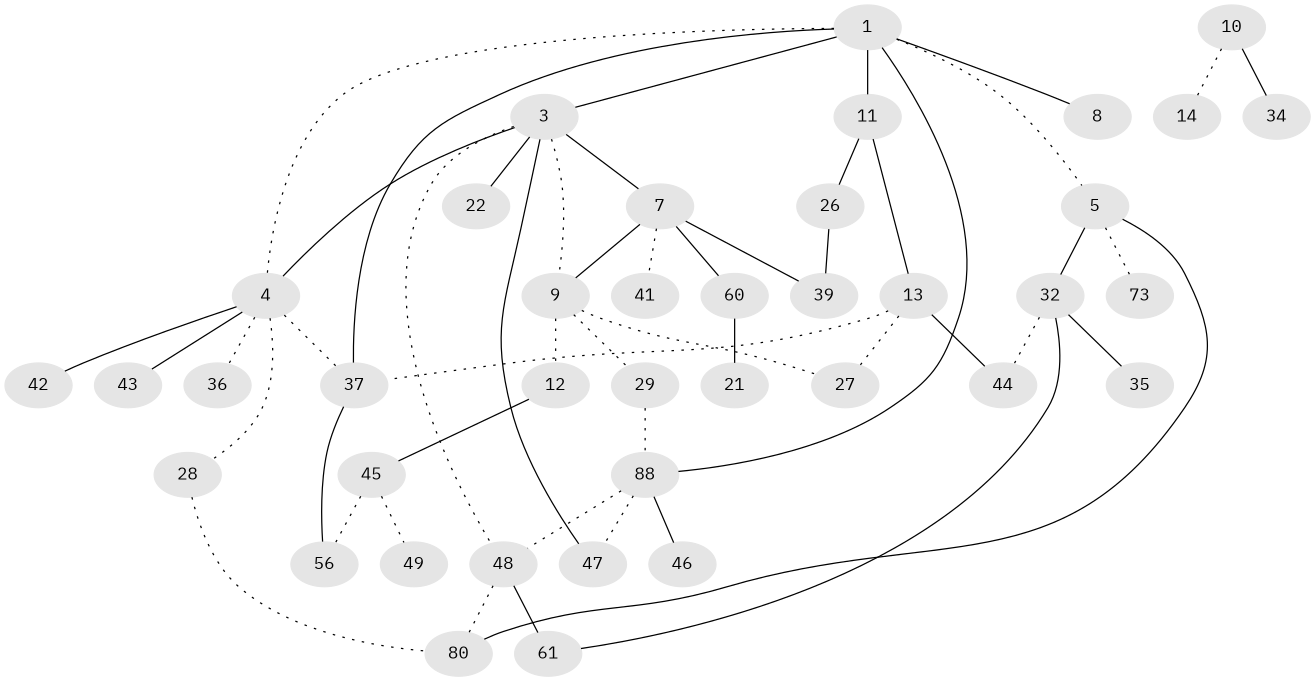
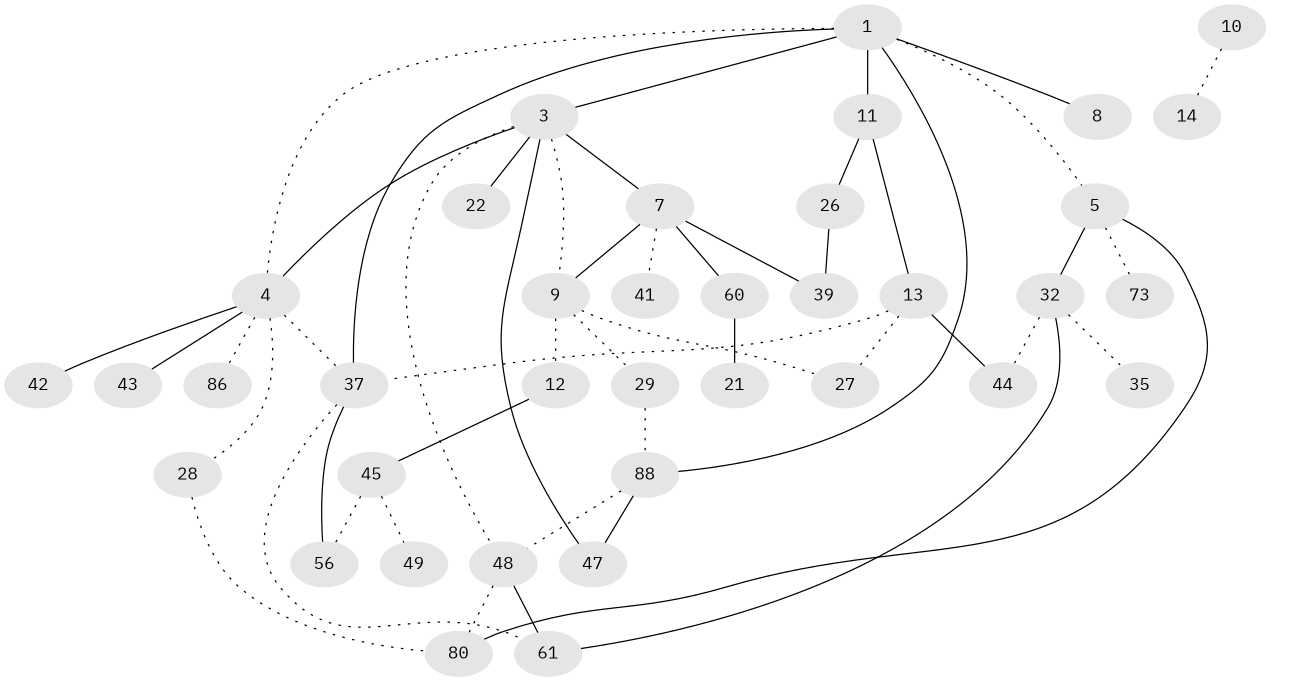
node "34": removed
edge "32" -- "35": style solid -> dotted
node "36": label "36" -> "86"
edge "88" -- "47": style dotted -> solid
node "46": removed
edge "37" -- "61": added
